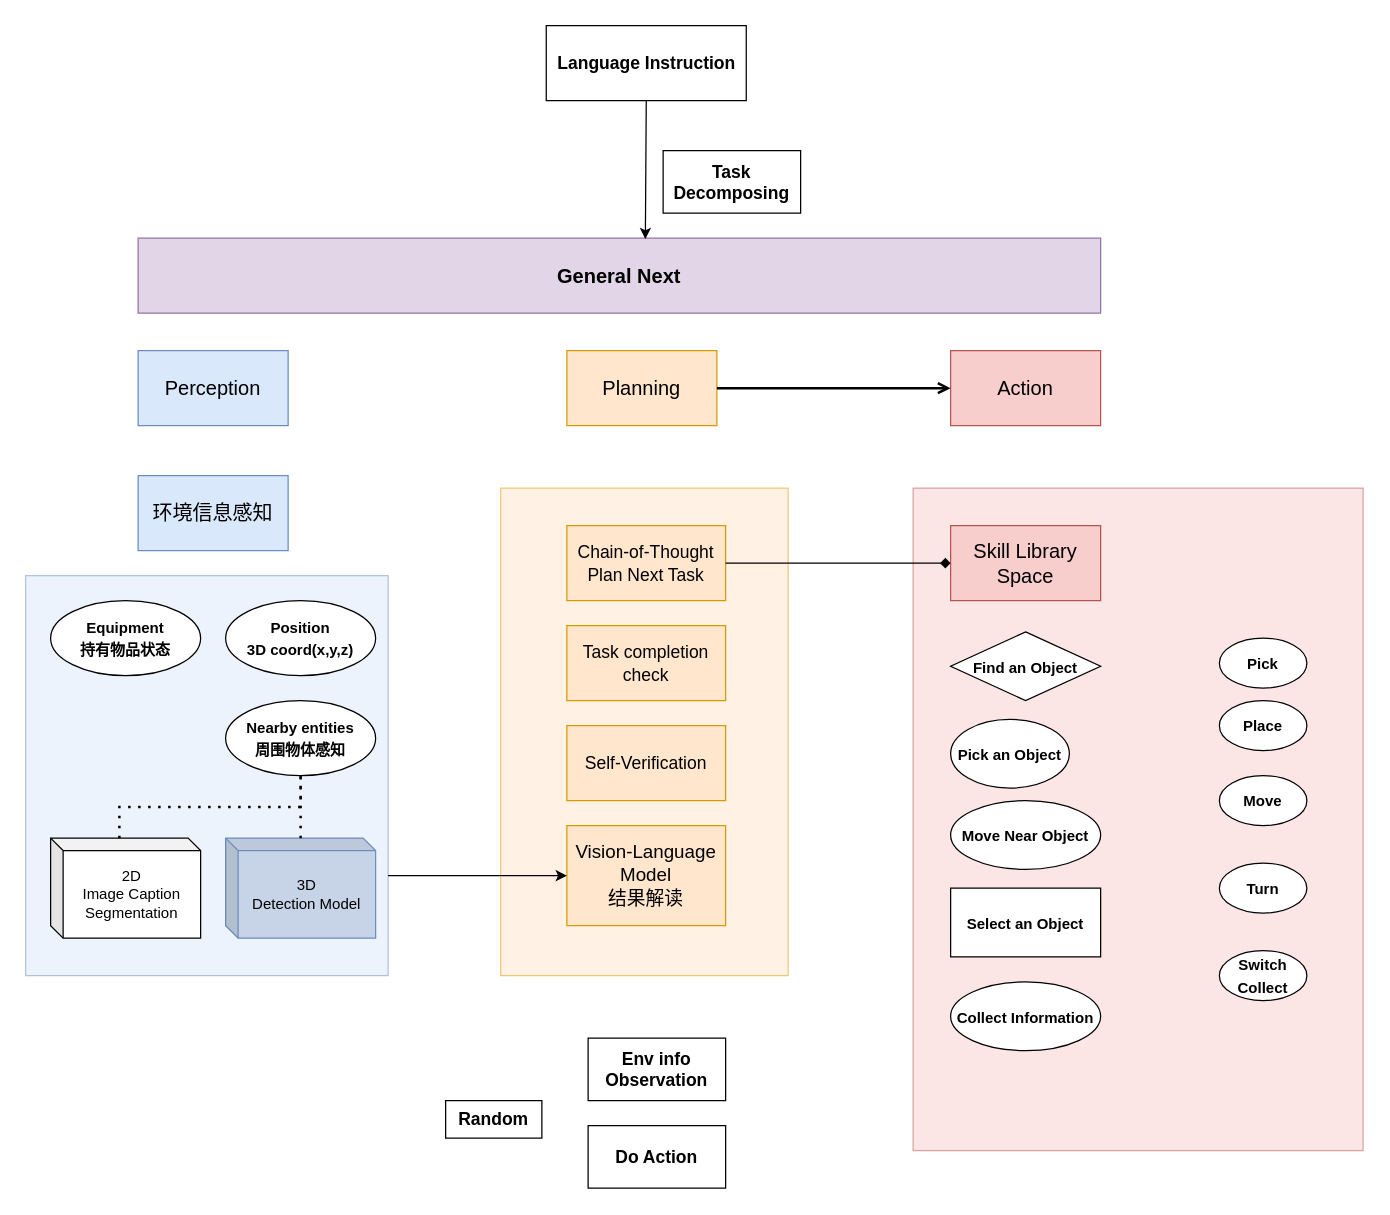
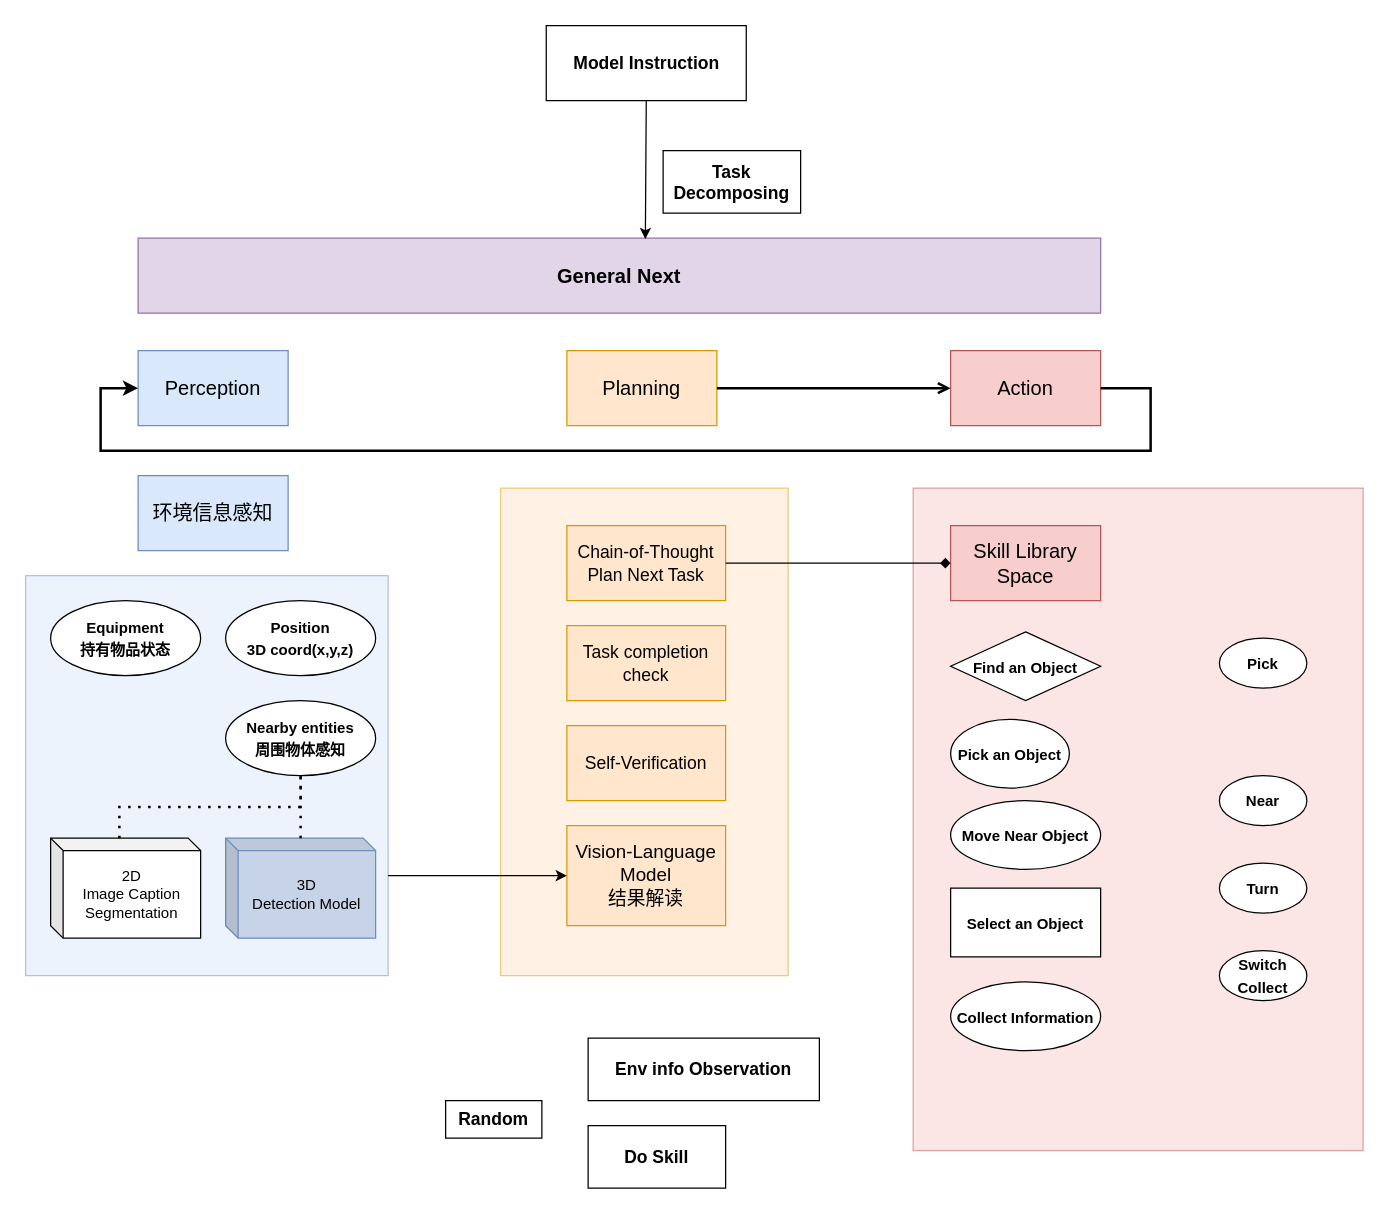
node "Language Instruction": label "Language Instruction" -> "Model Instruction"
edge "Action" -> "Perception": added
node "Place": removed
node "Move": label "Move" -> "Near"
node "Env info Observation": size 138x63 -> 231x63
node "Do Action": label "Do Action" -> "Do Skill"
